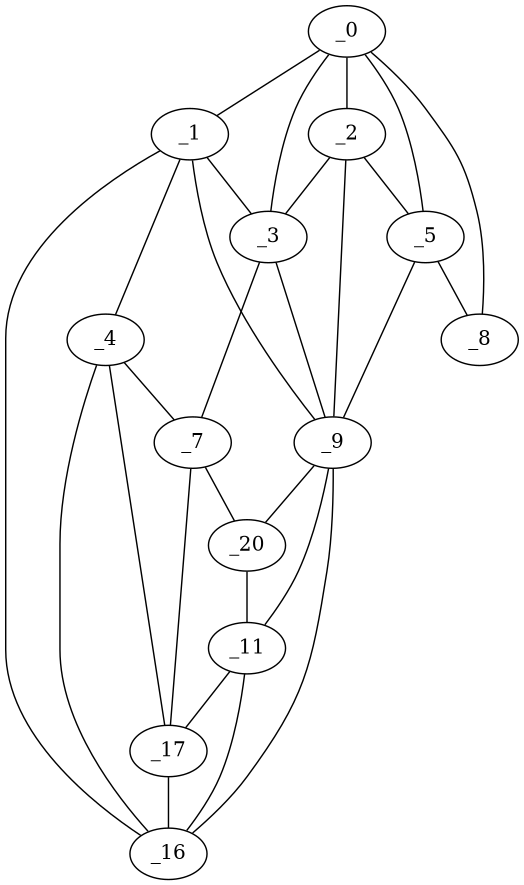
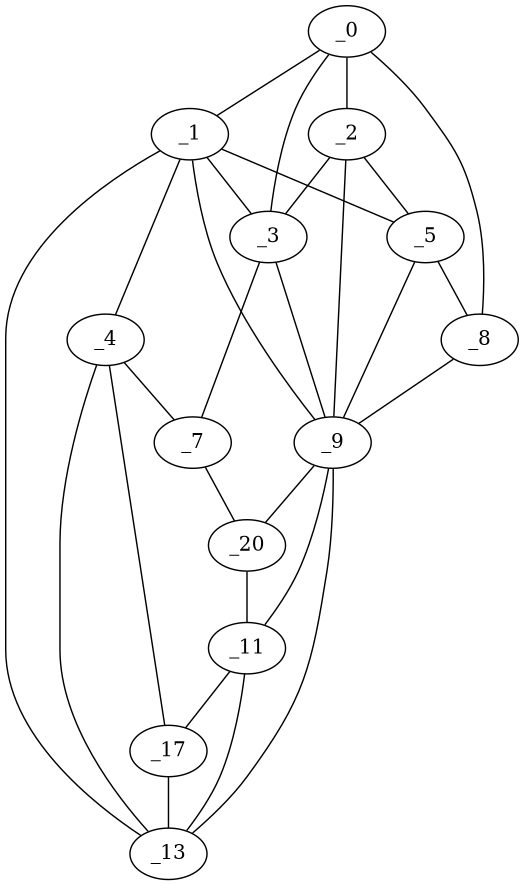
edge "_0" -- "_5": now "_1" -- "_5"
edge "_8" -- "_9": added
edge "_7" -- "_17": removed
node "_16": label "_16" -> "_13"
